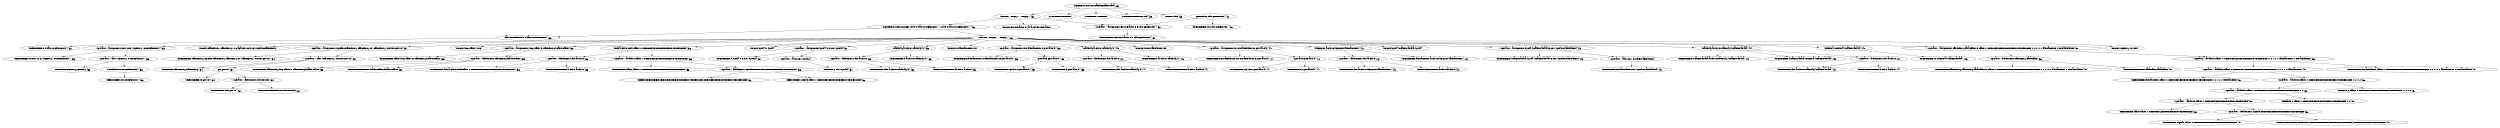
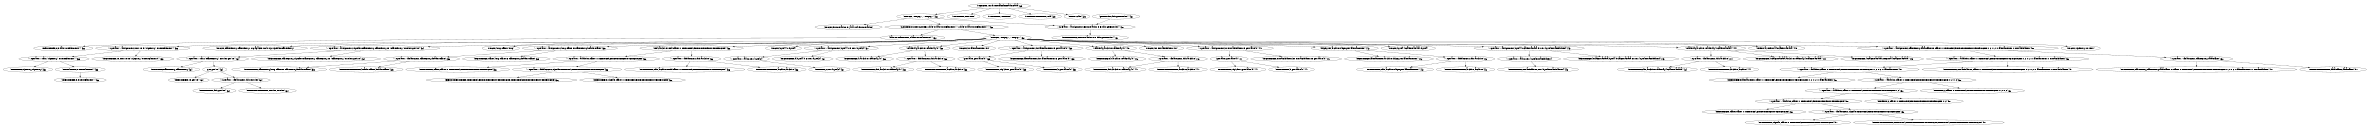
node "(IDENTIFIER,this,this.getEntries())": removed
node "(IDENTIFIER,ze,setExtra(localExtraData))": removed
